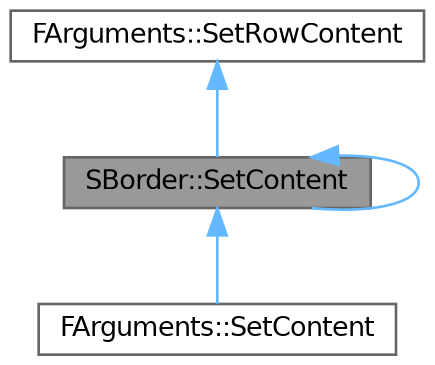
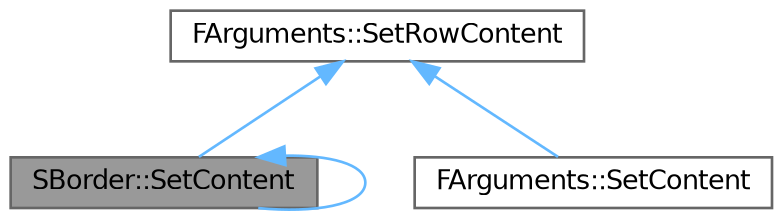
edge "FArguments::SetContent" -> "SBorder::SetContent": now "FArguments::SetContent" -> "FArguments::SetRowContent"
